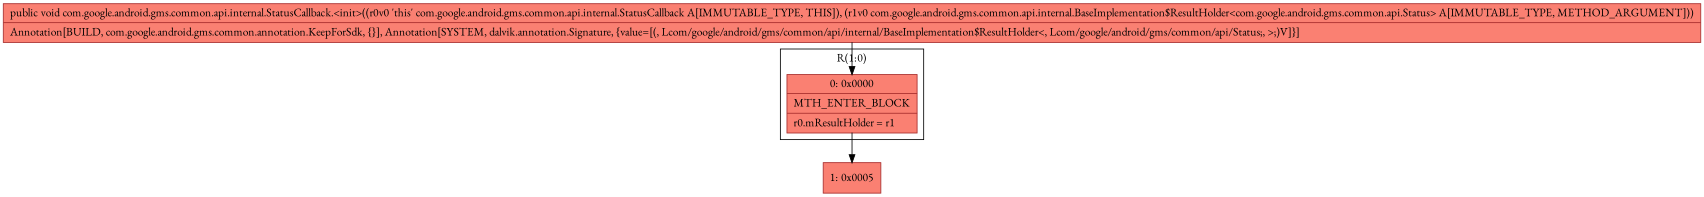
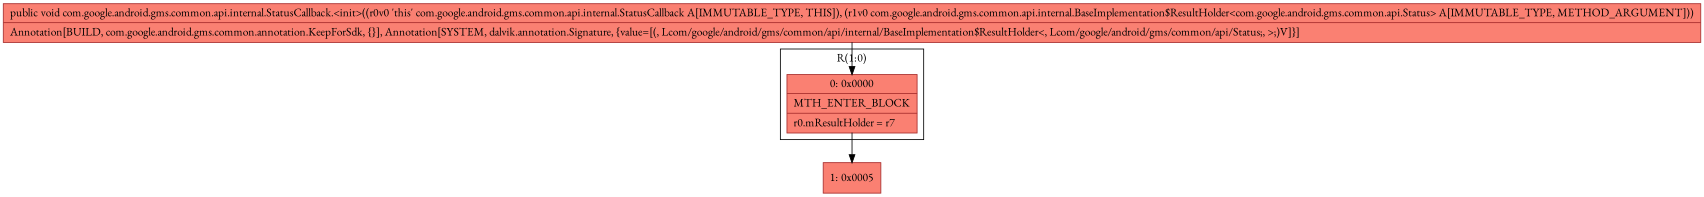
node "0: 0x0000": text "r0.mResultHolder = r1" -> "r0.mResultHolder = r7"
